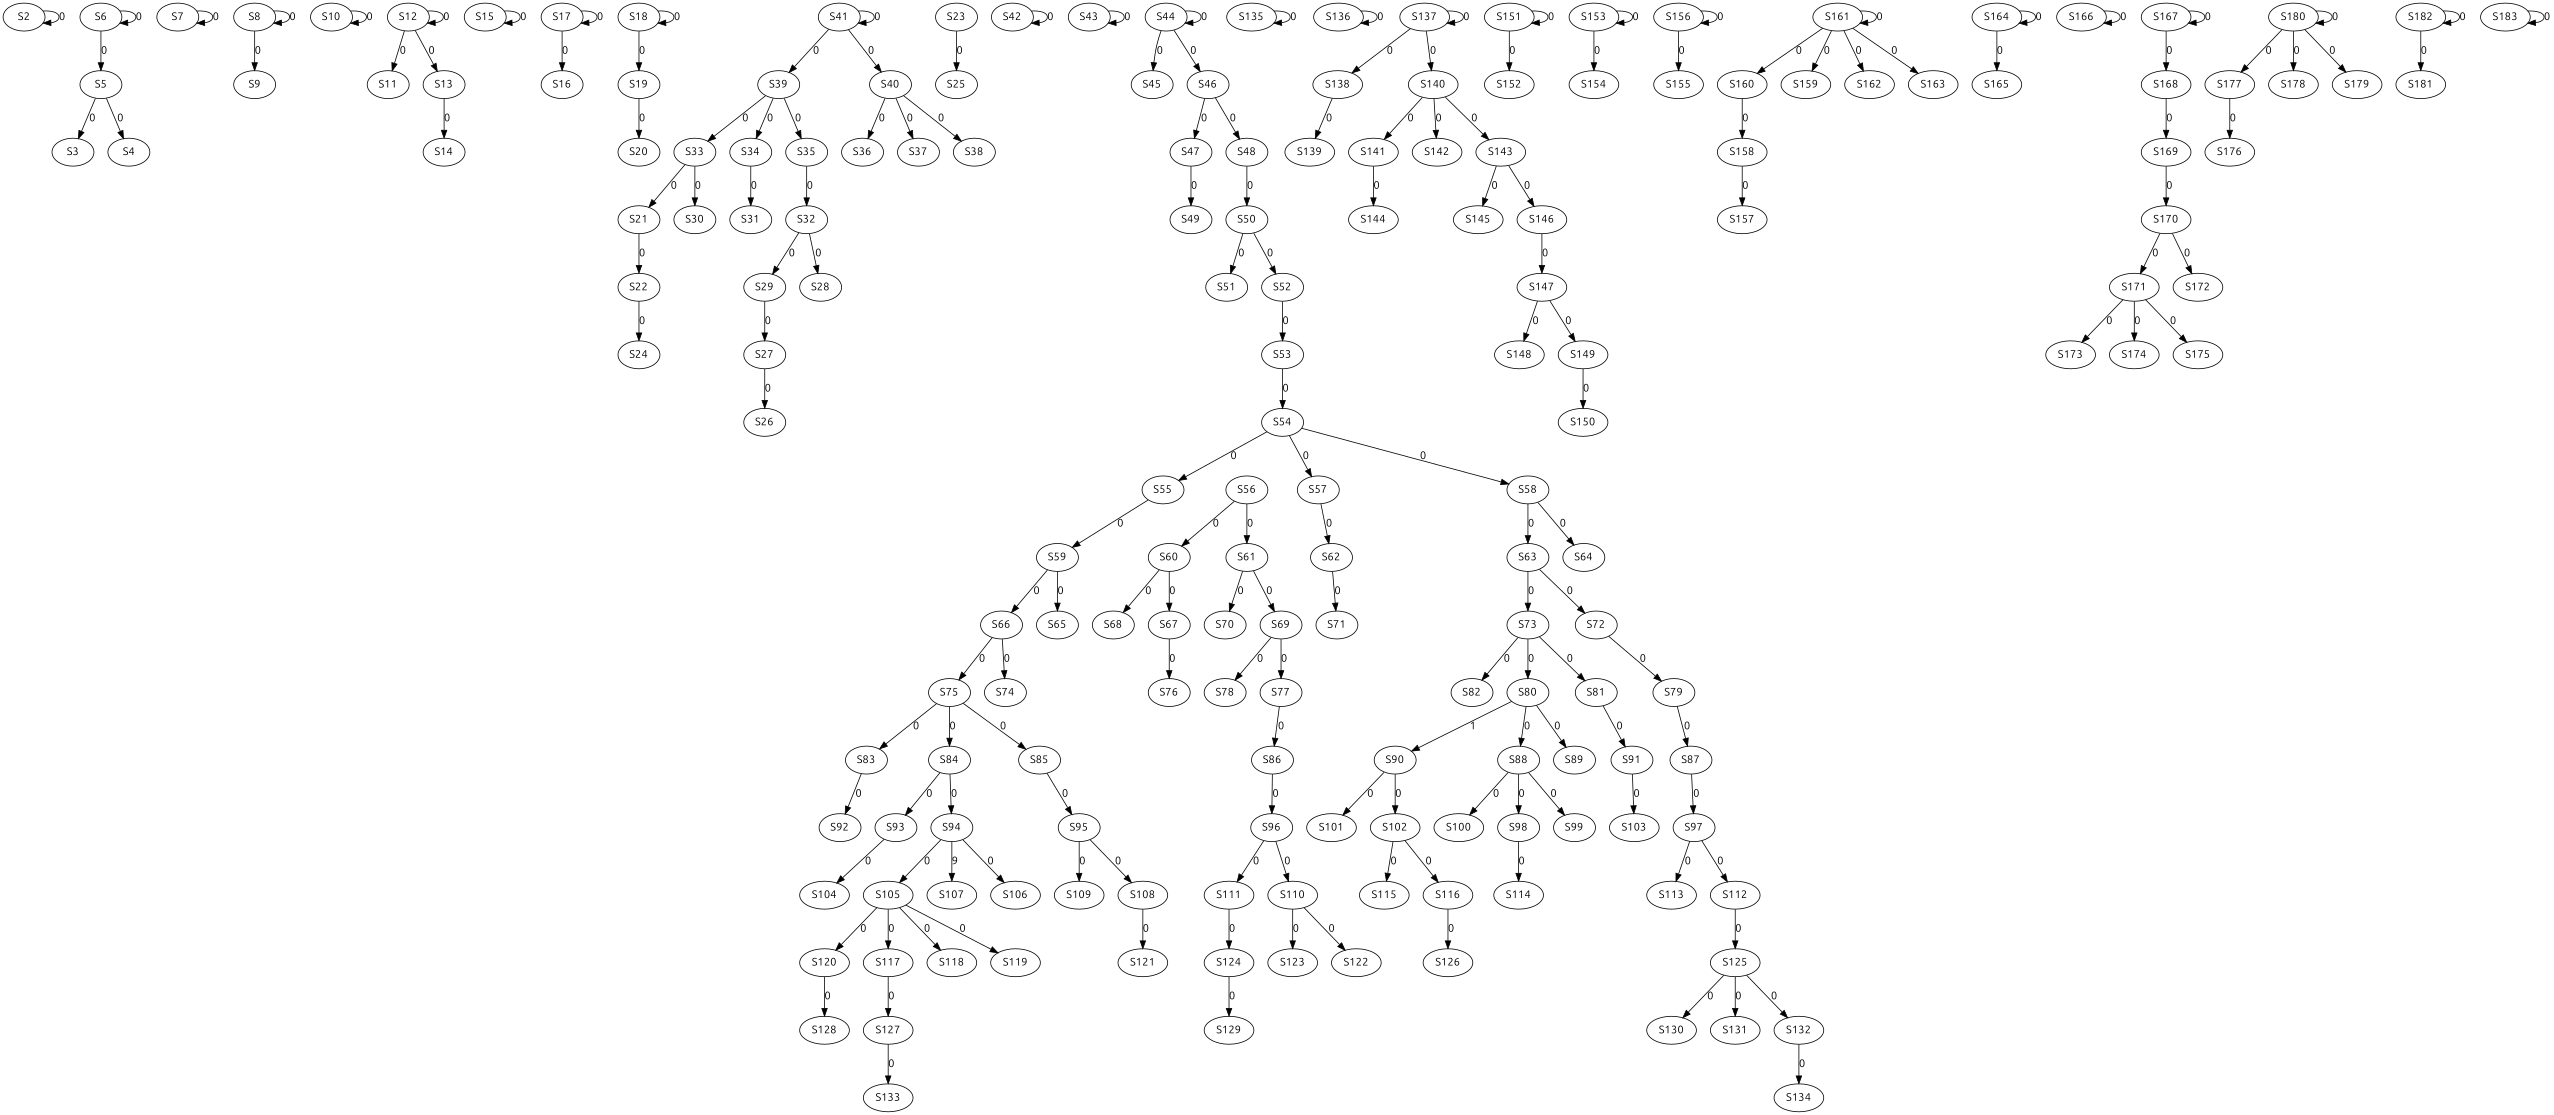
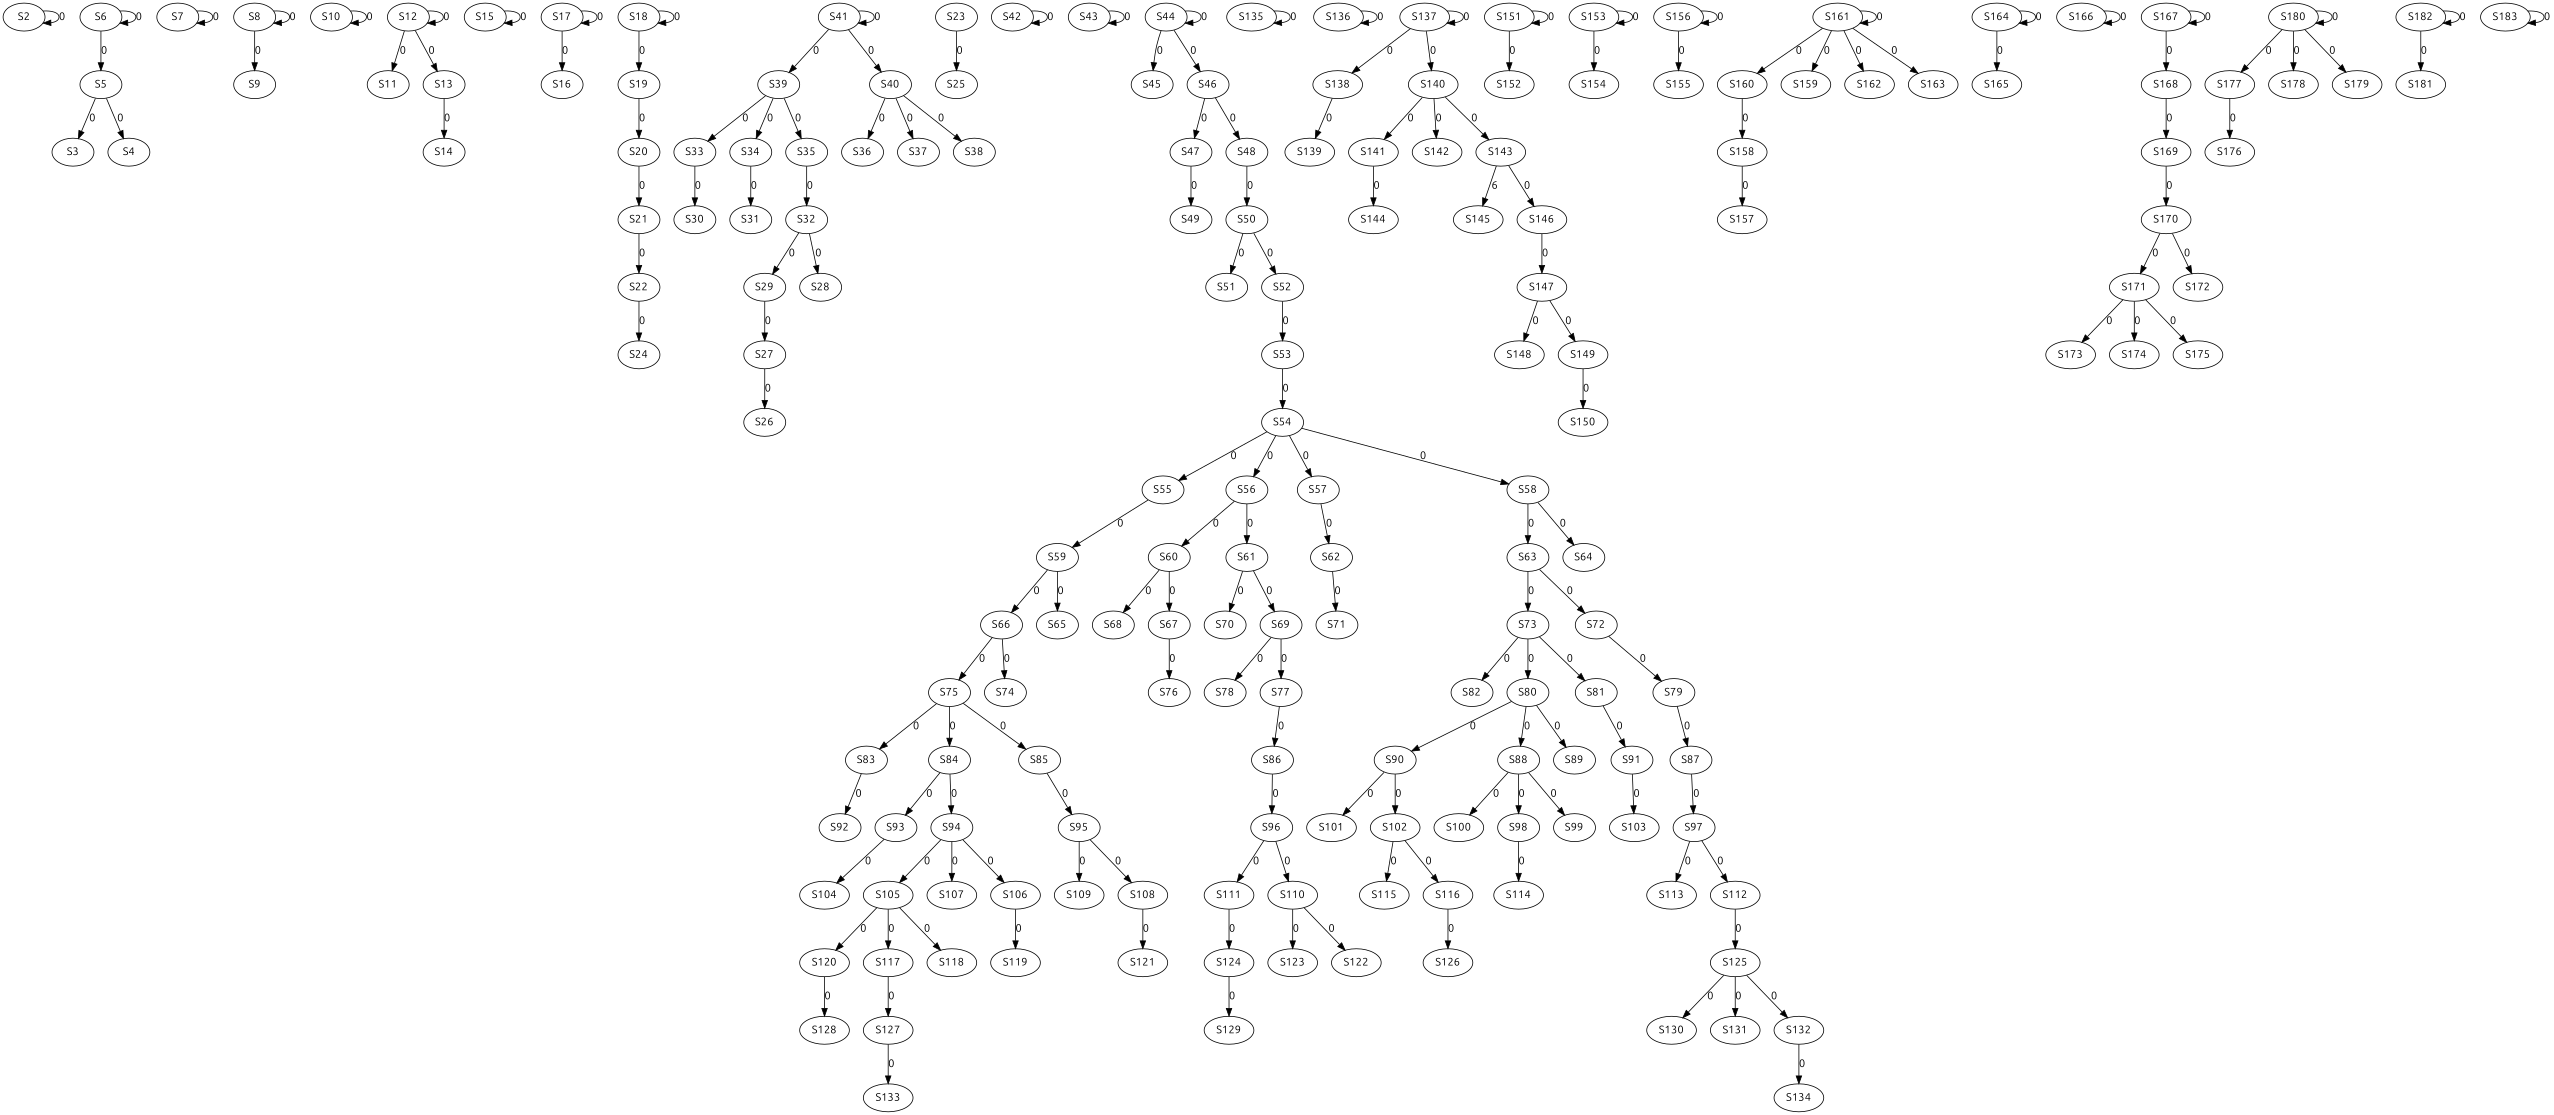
edge "S33" -> "S21": now "S20" -> "S21"
edge "S143" -> "S145": label "0" -> "6"
edge "S54" -> "S56": added, label "0"
edge "S80" -> "S90": label "1" -> "0"
edge "S94" -> "S107": label "9" -> "0"
edge "S105" -> "S119": now "S106" -> "S119"
